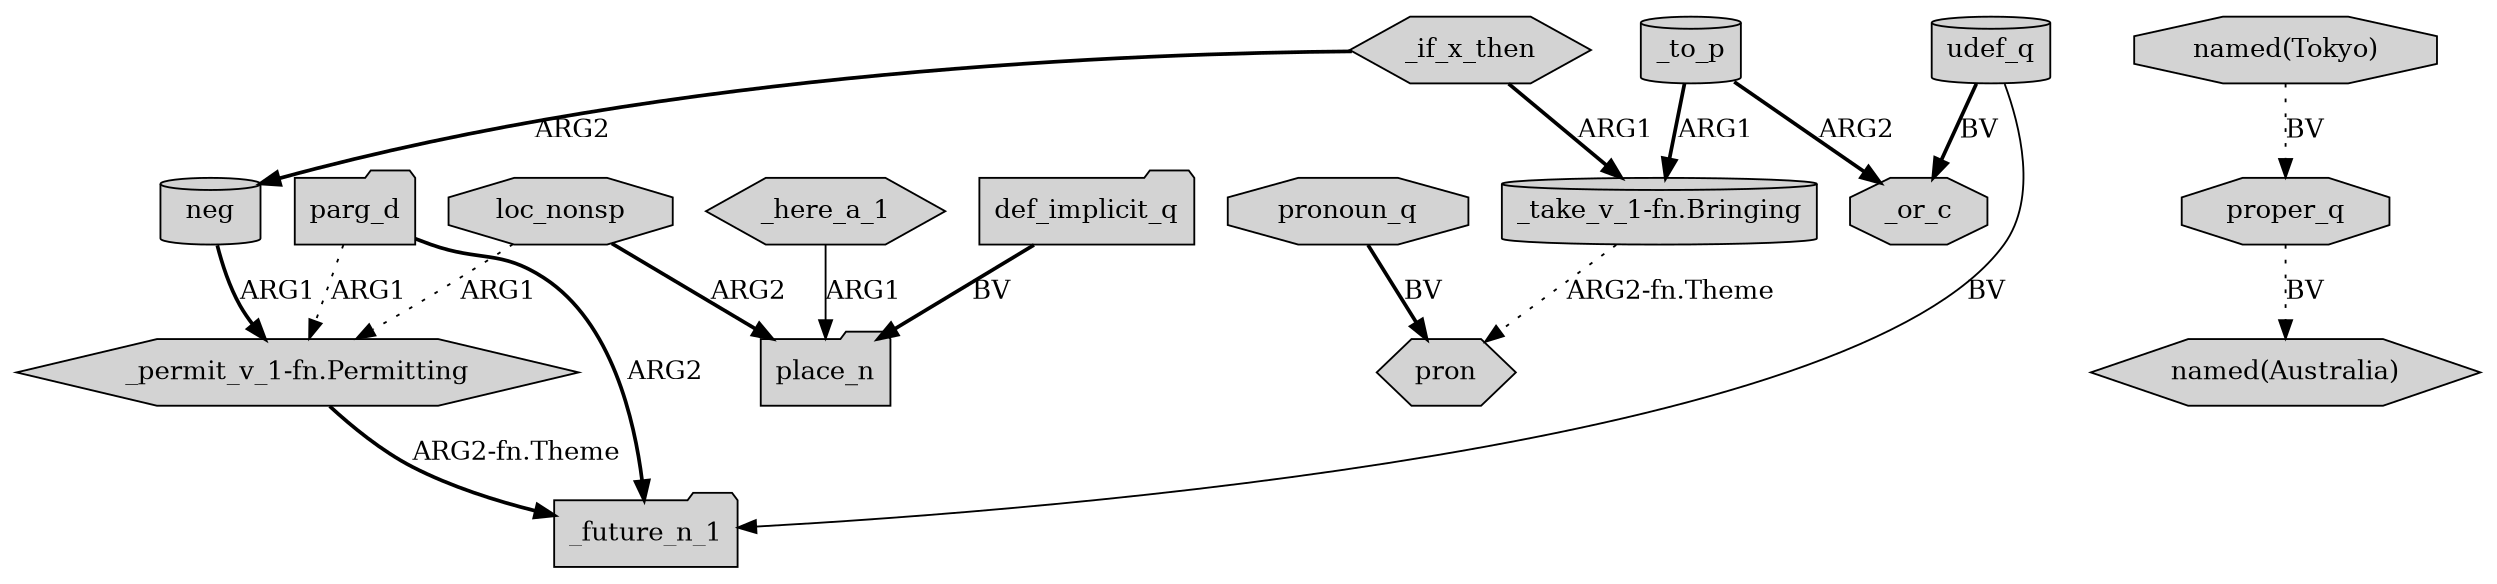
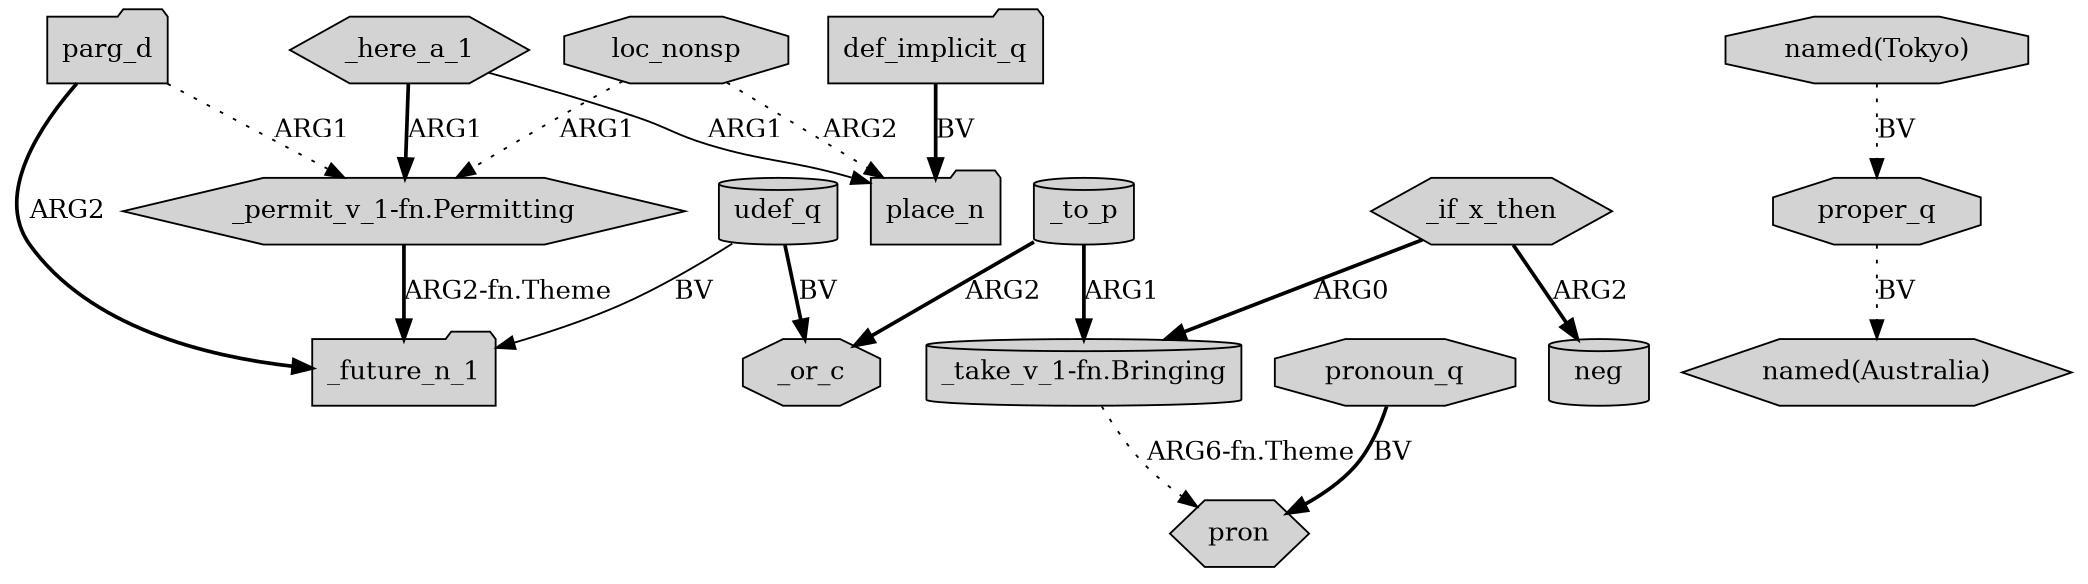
edge "_if_x_then" -> "_take_v_1-fn.Bringing": label "ARG1" -> "ARG0"
edge "loc_nonsp" -> "place_n": style bold -> dotted
edge "neg" -> "_permit_v_1-fn.Permitting": now "_here_a_1" -> "_permit_v_1-fn.Permitting"
edge "_take_v_1-fn.Bringing" -> "pron": label "ARG2-fn.Theme" -> "ARG6-fn.Theme"
